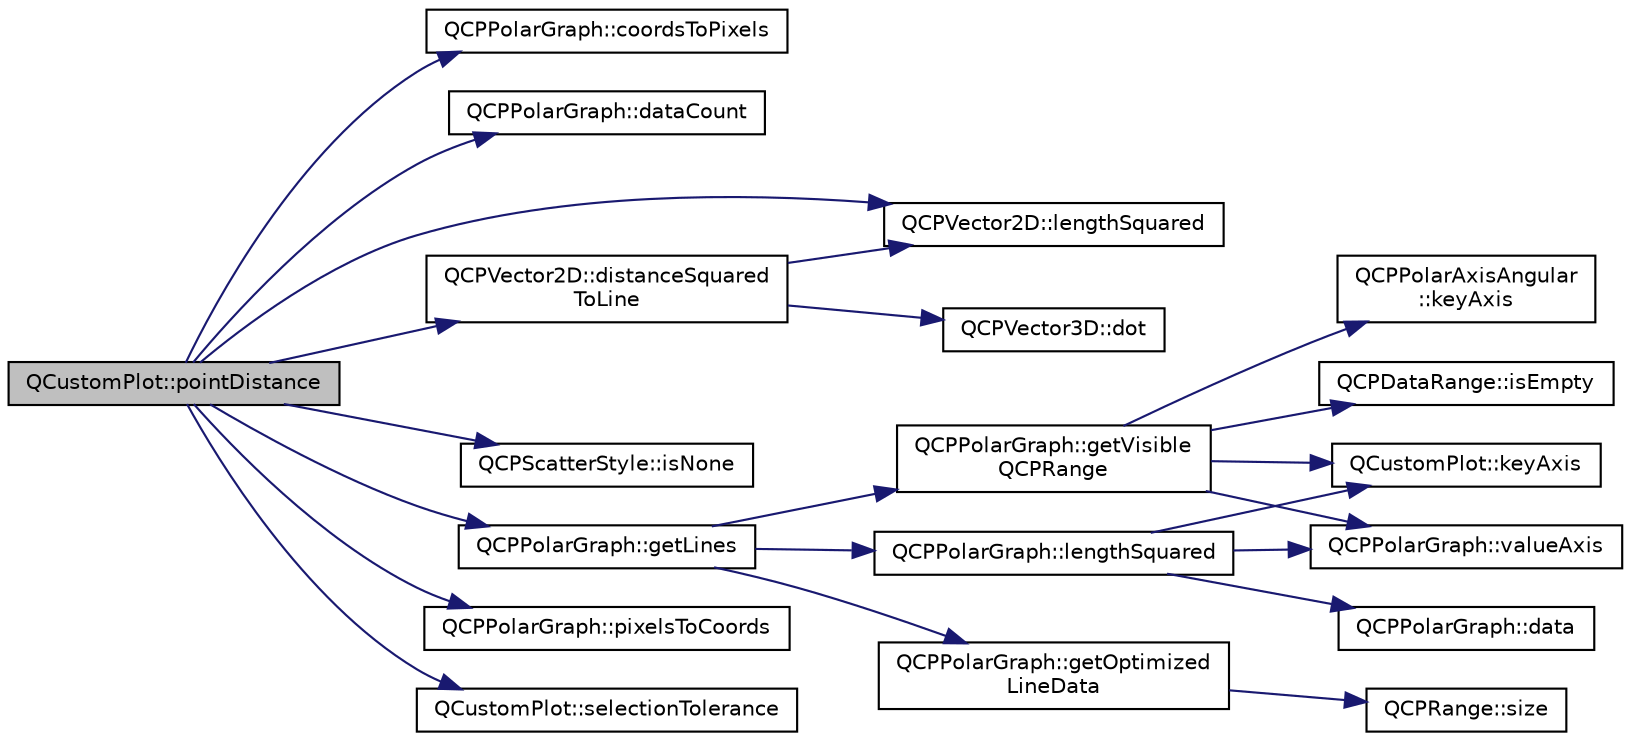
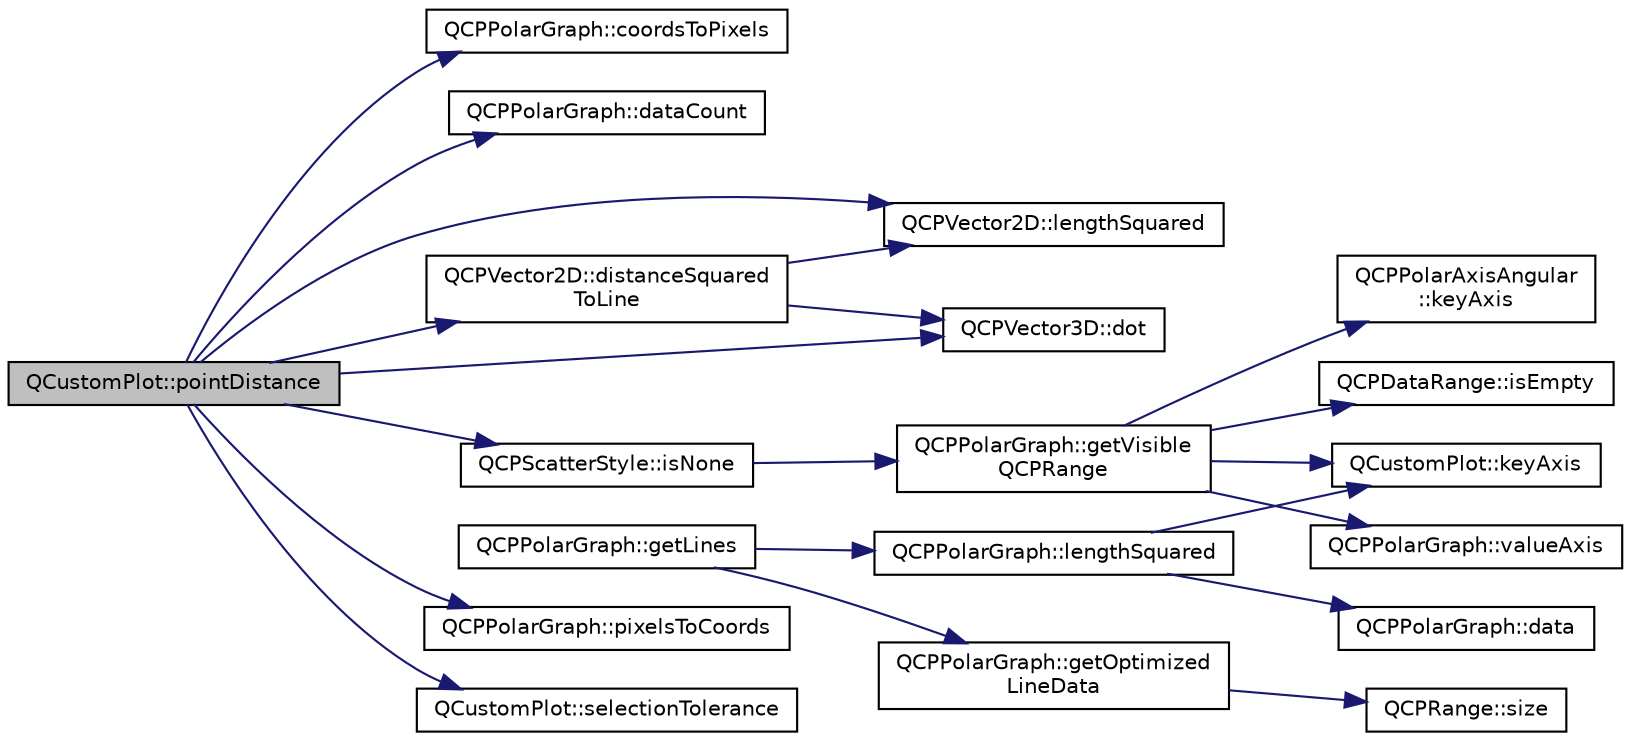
edge "QCustomPlot::pointDistance" -> "QCPPolarGraph::getLines": now "QCustomPlot::pointDistance" -> "QCPVector3D::dot"
edge "QCPPolarGraph::getLines" -> "QCPPolarGraph::getVisible QCPRange": now "QCPScatterStyle::isNone" -> "QCPPolarGraph::getVisible QCPRange"
edge "QCPPolarGraph::lengthSquared" -> "QCPPolarGraph::valueAxis": removed
